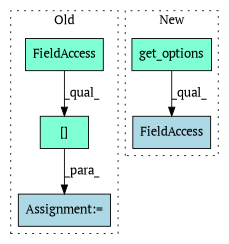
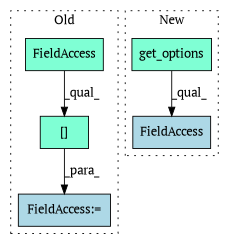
node "Assignment:=": label "Assignment:=" -> "FieldAccess:="
